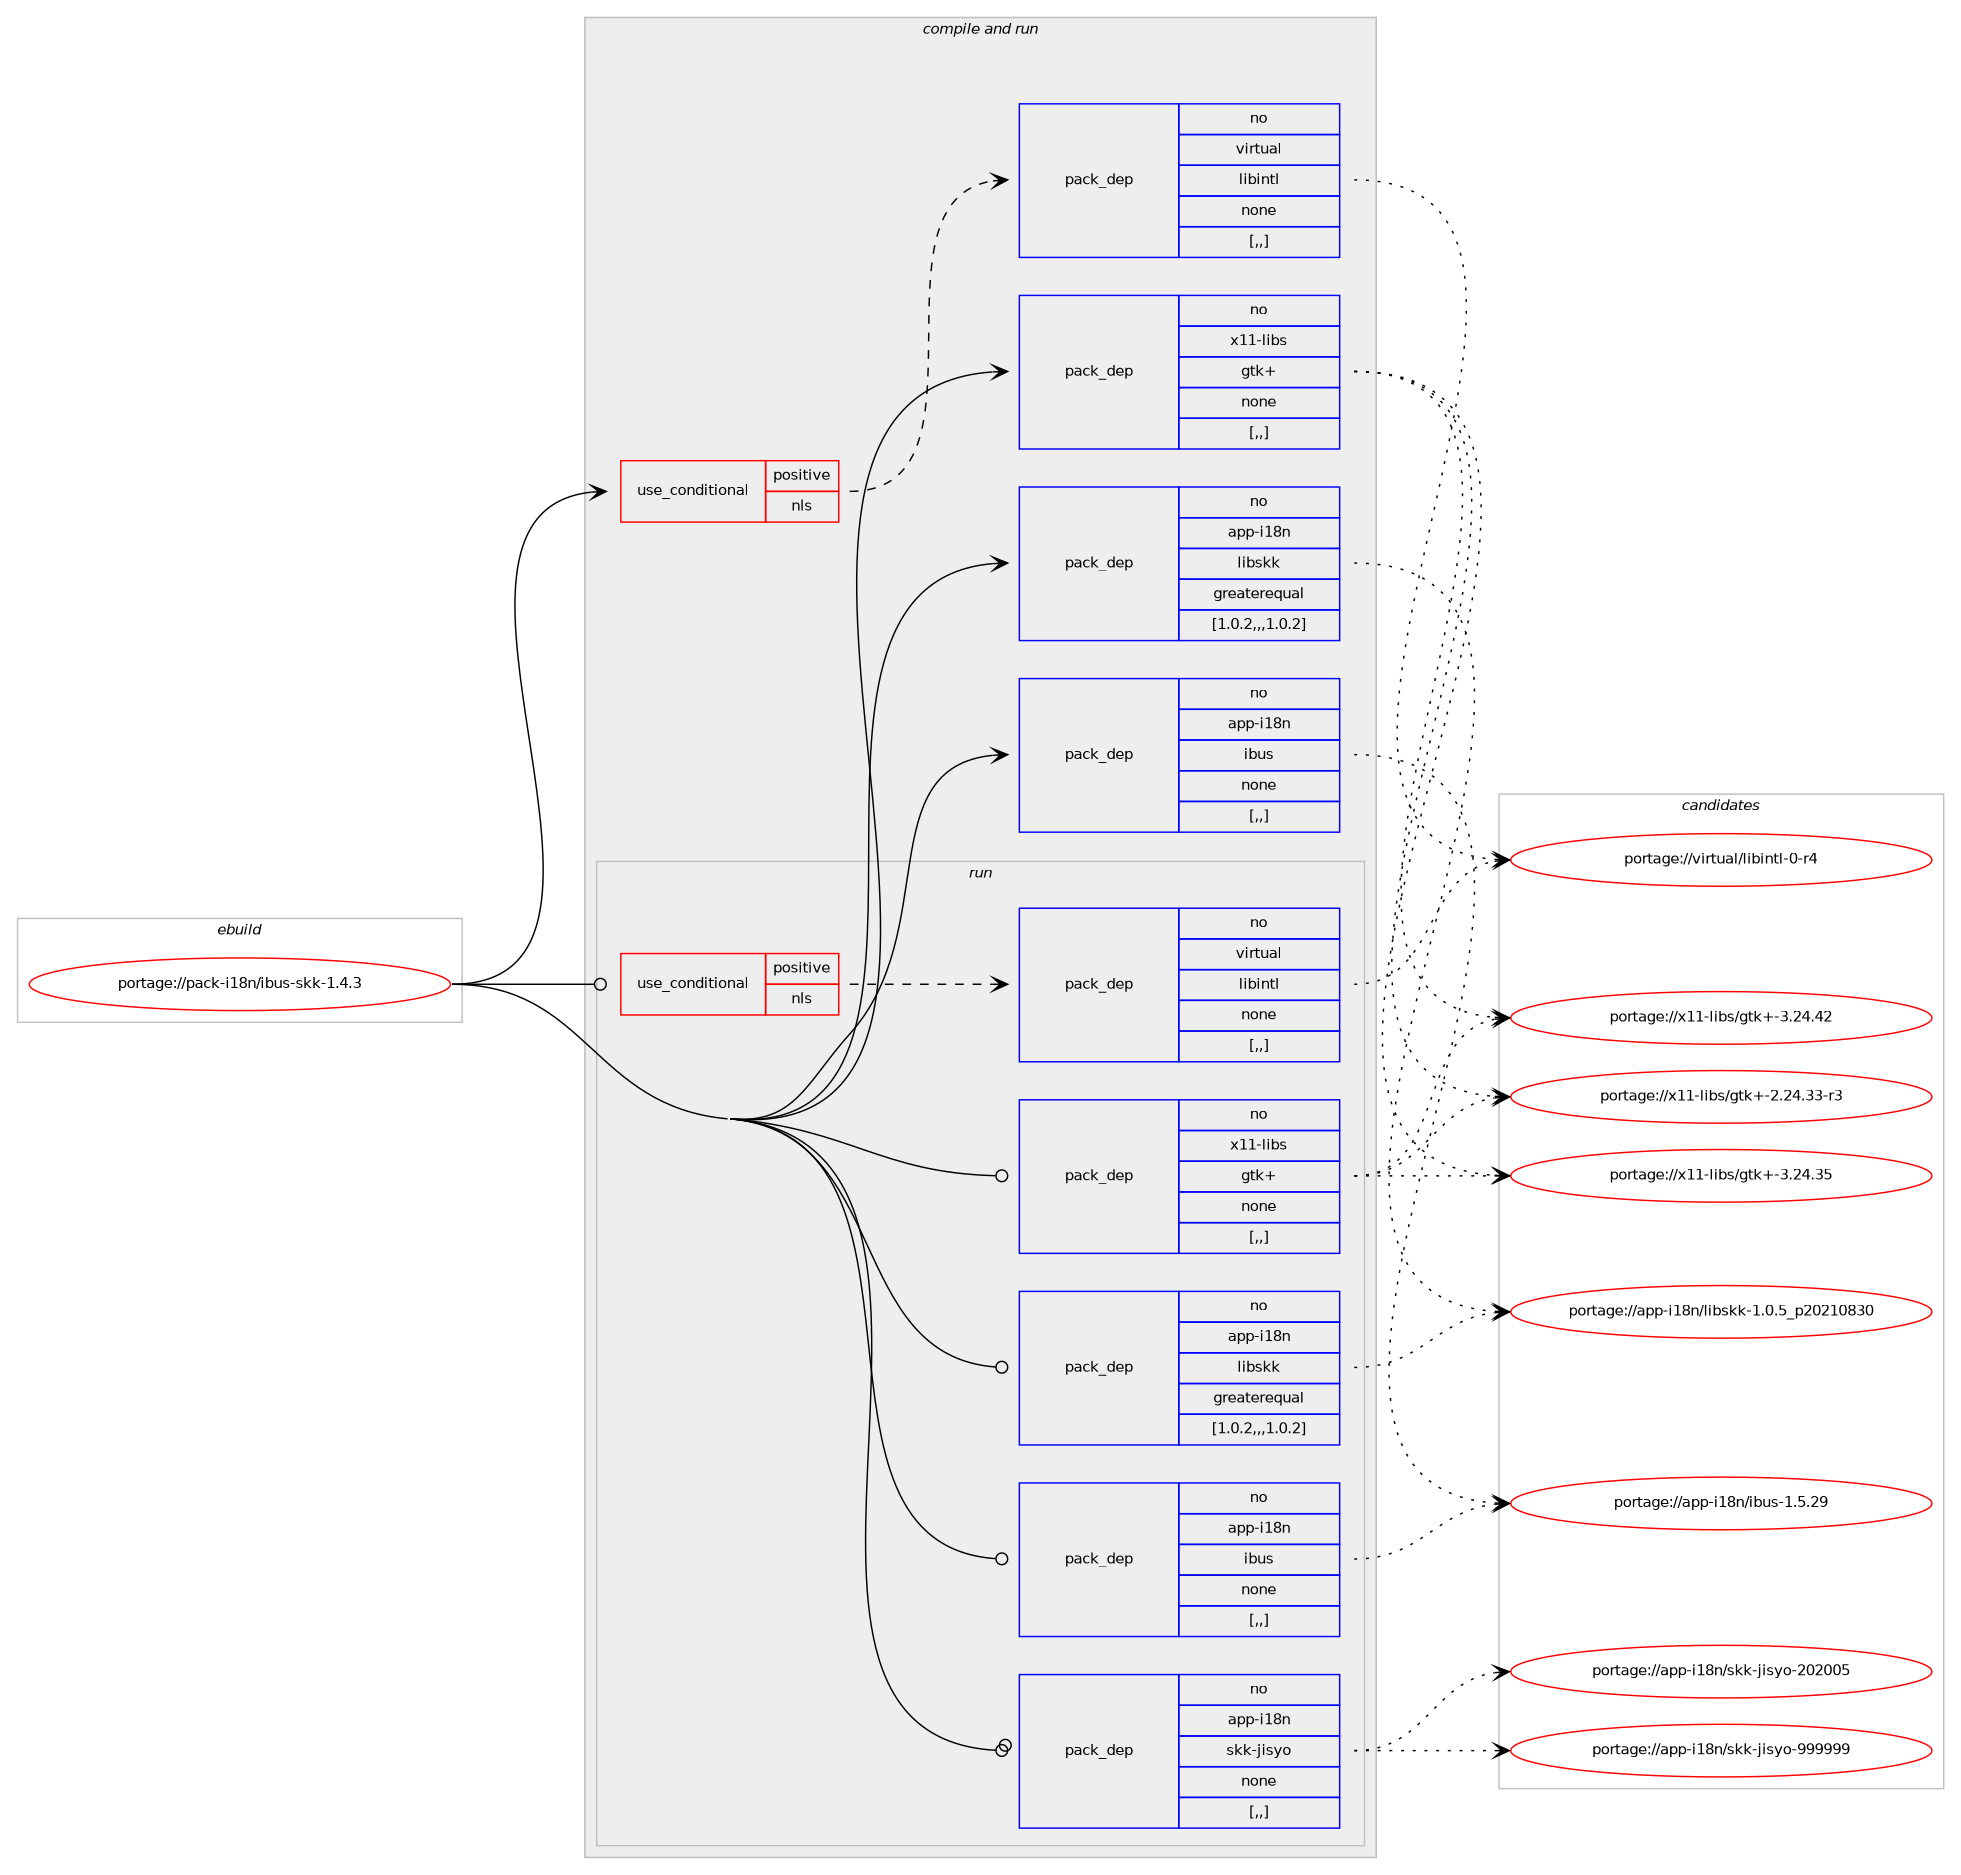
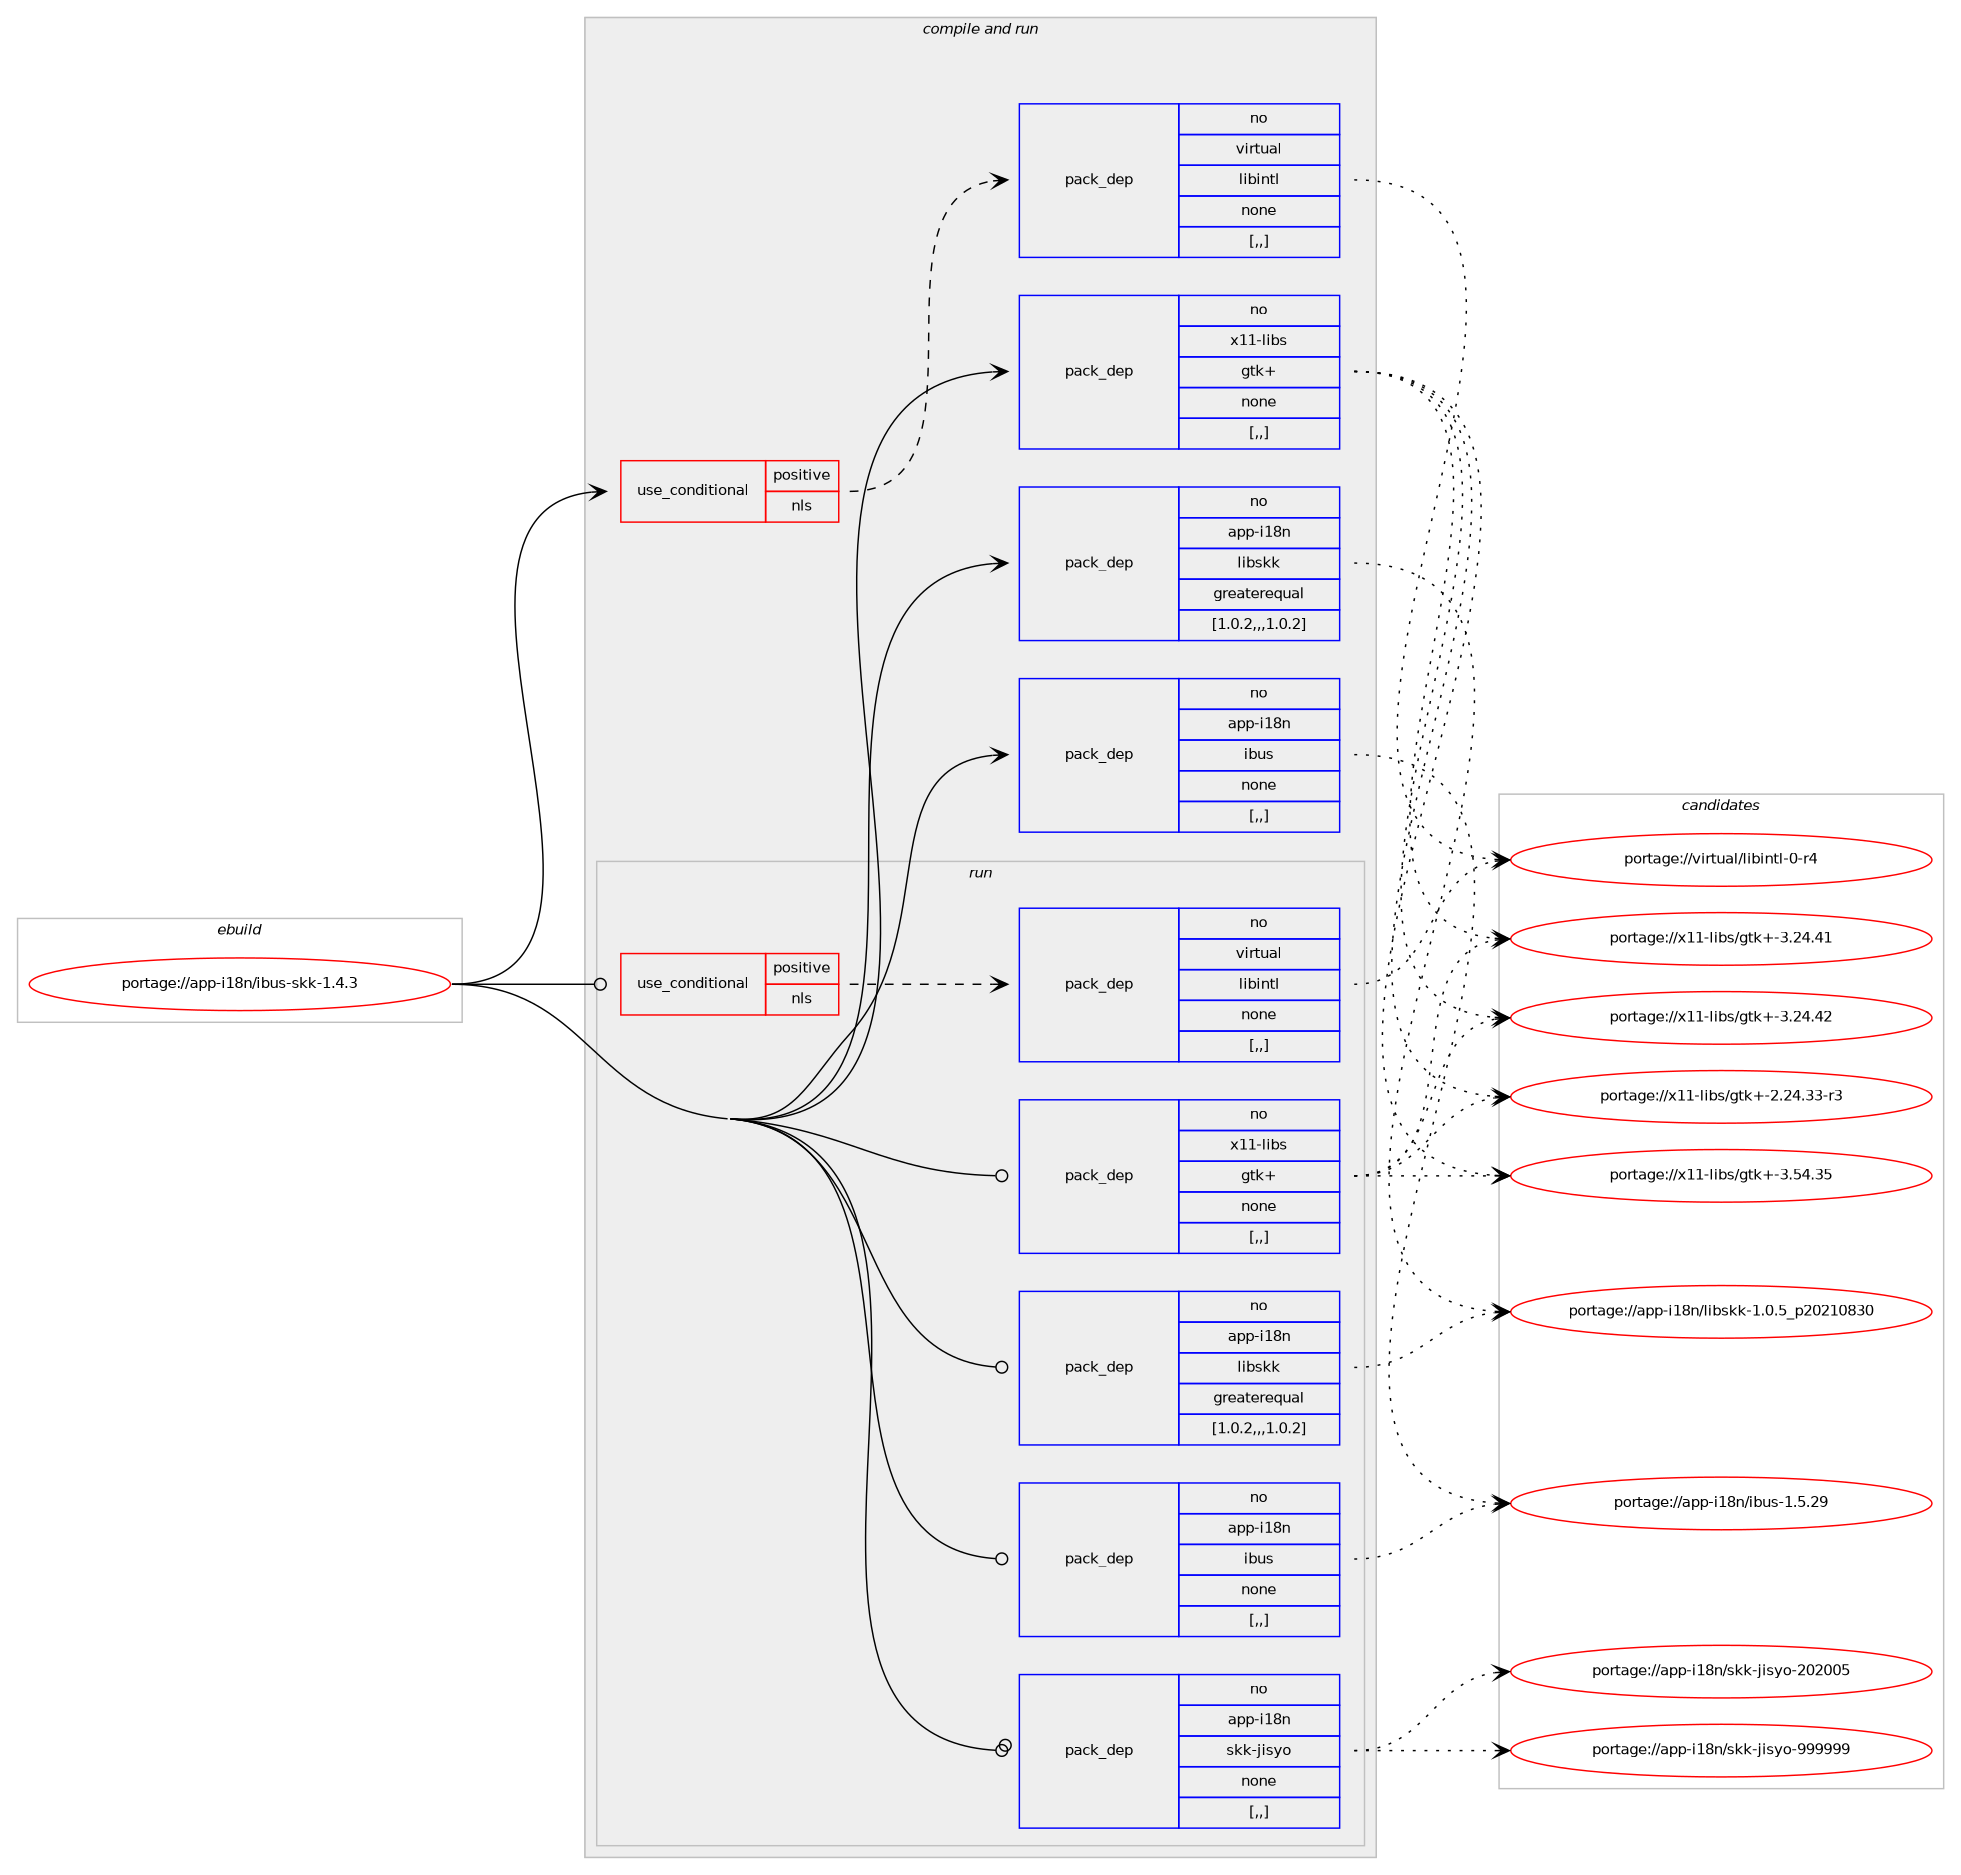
node "portage://x11-libs/gtk+-3.24.41": added
node "portage://pack-i18n/ibus-skk-1.4.3": label "portage://pack-i18n/ibus-skk-1.4.3" -> "portage://app-i18n/ibus-skk-1.4.3"
node "portage://x11-libs/gtk+-3.24.35": label "portage://x11-libs/gtk+-3.24.35" -> "portage://x11-libs/gtk+-3.54.35"
